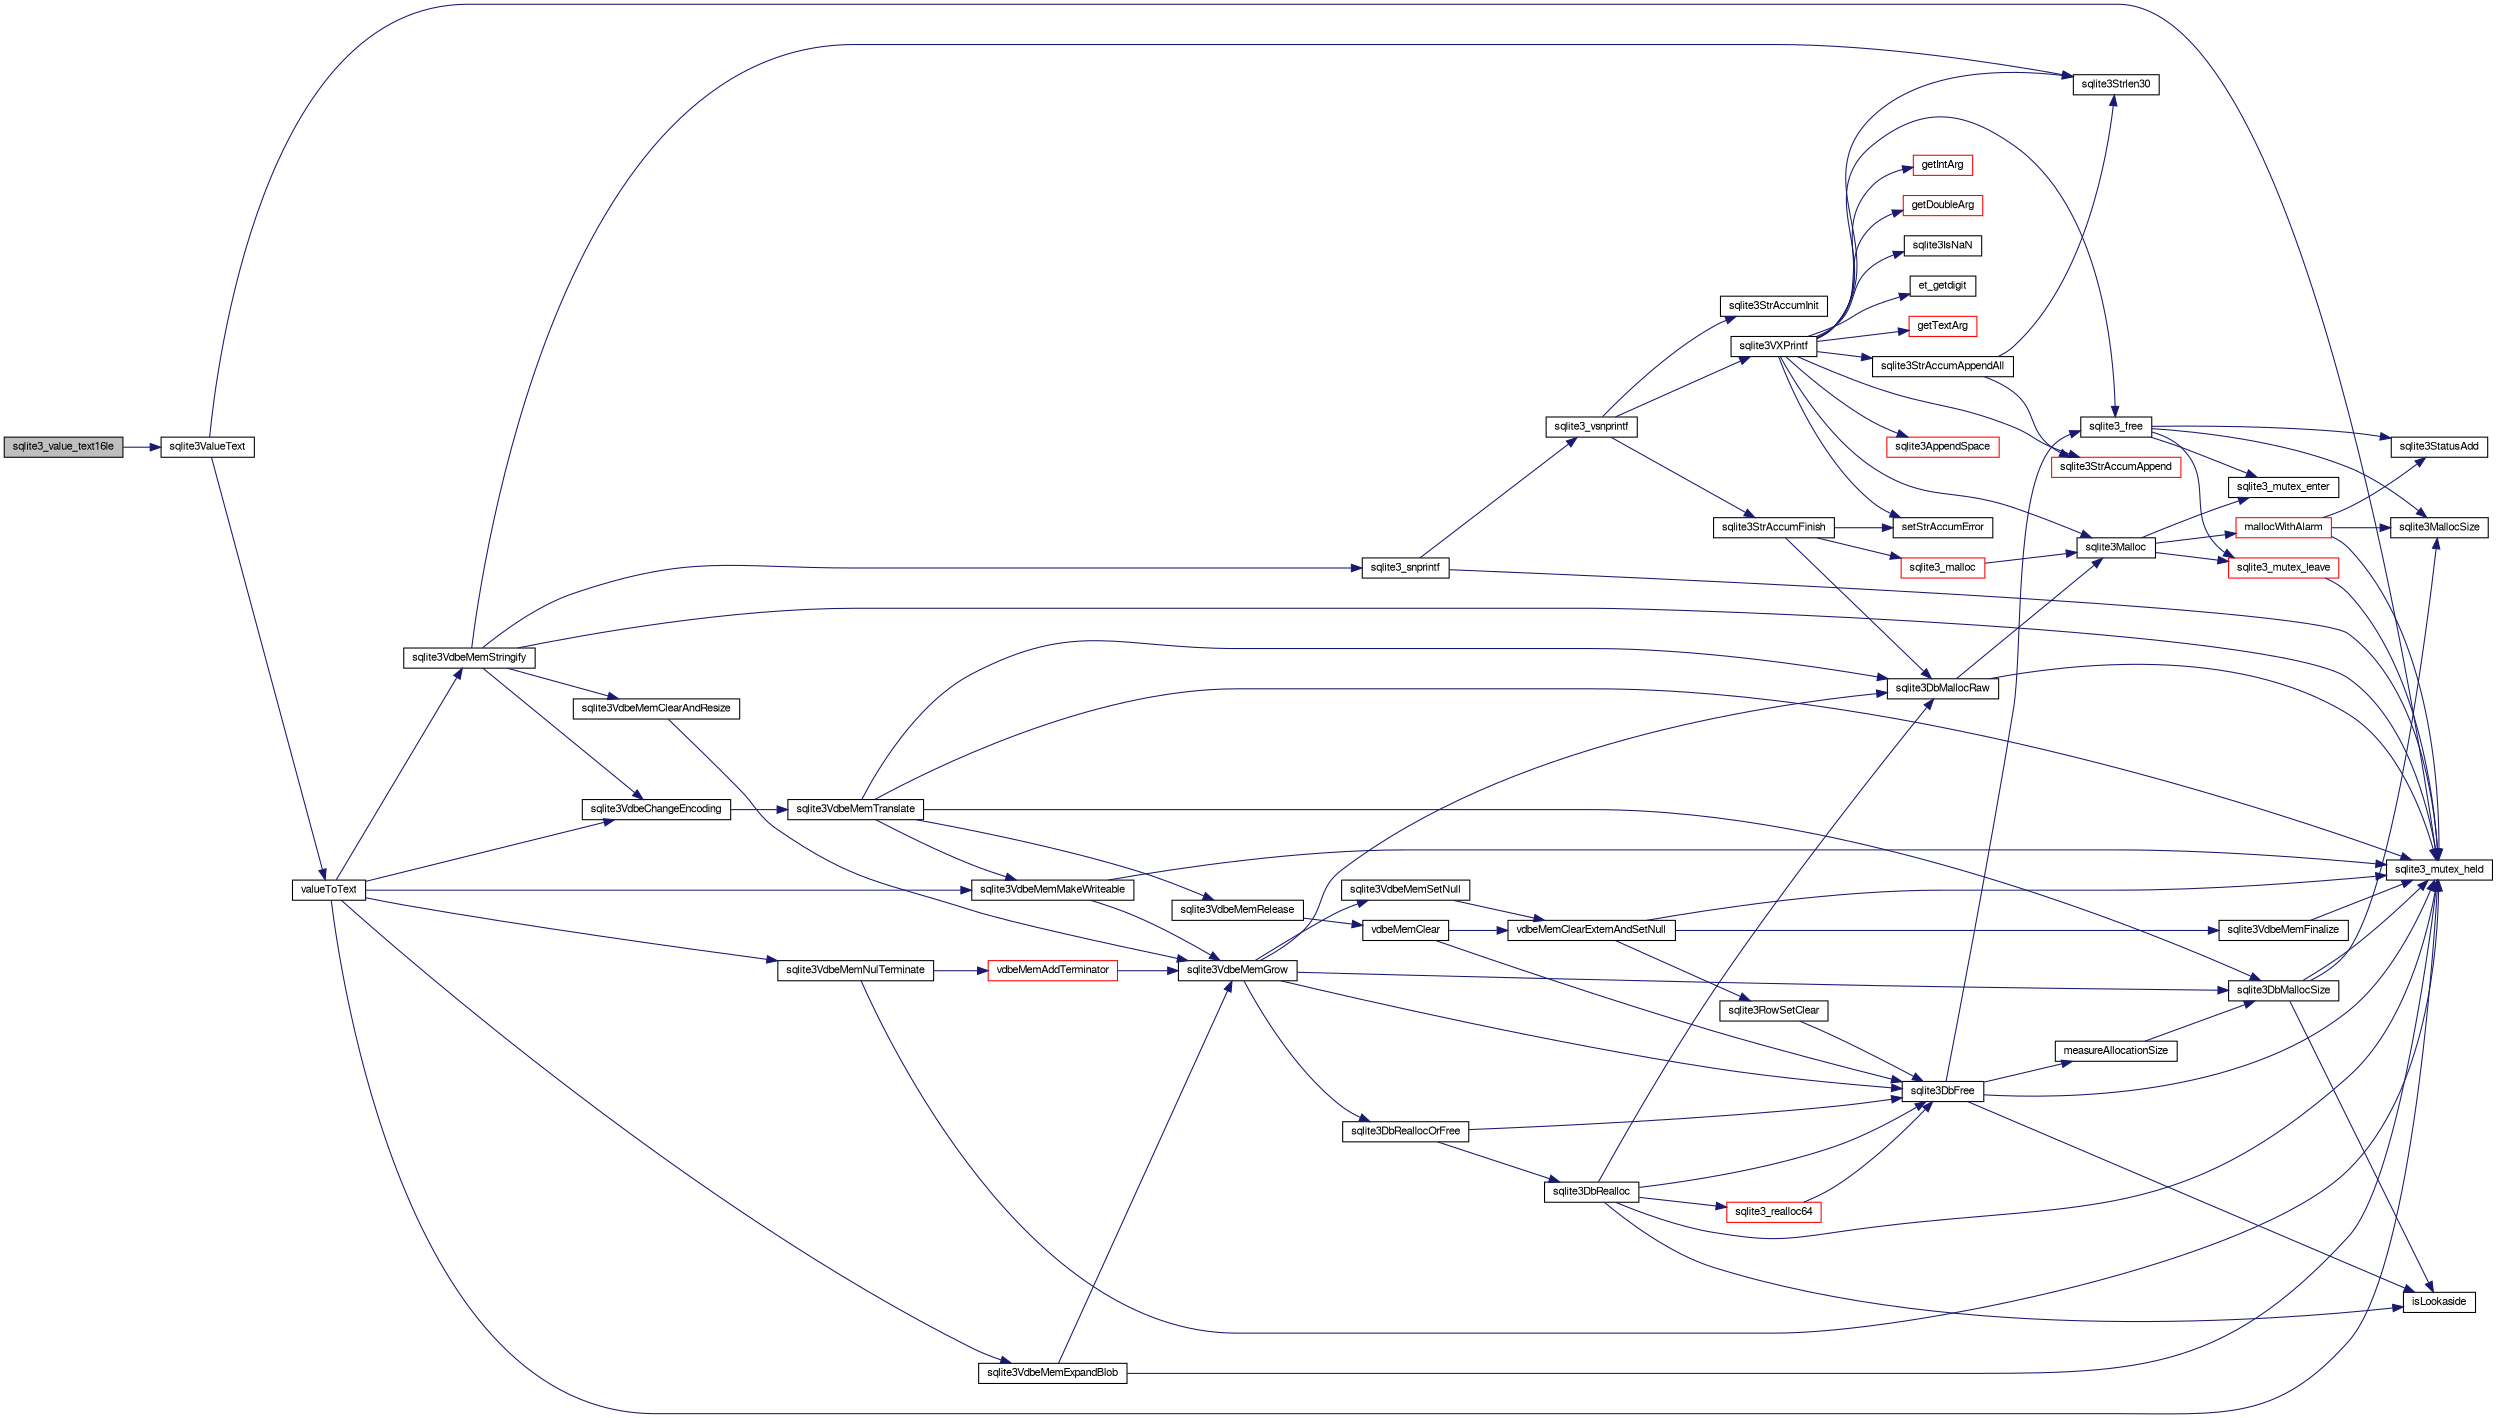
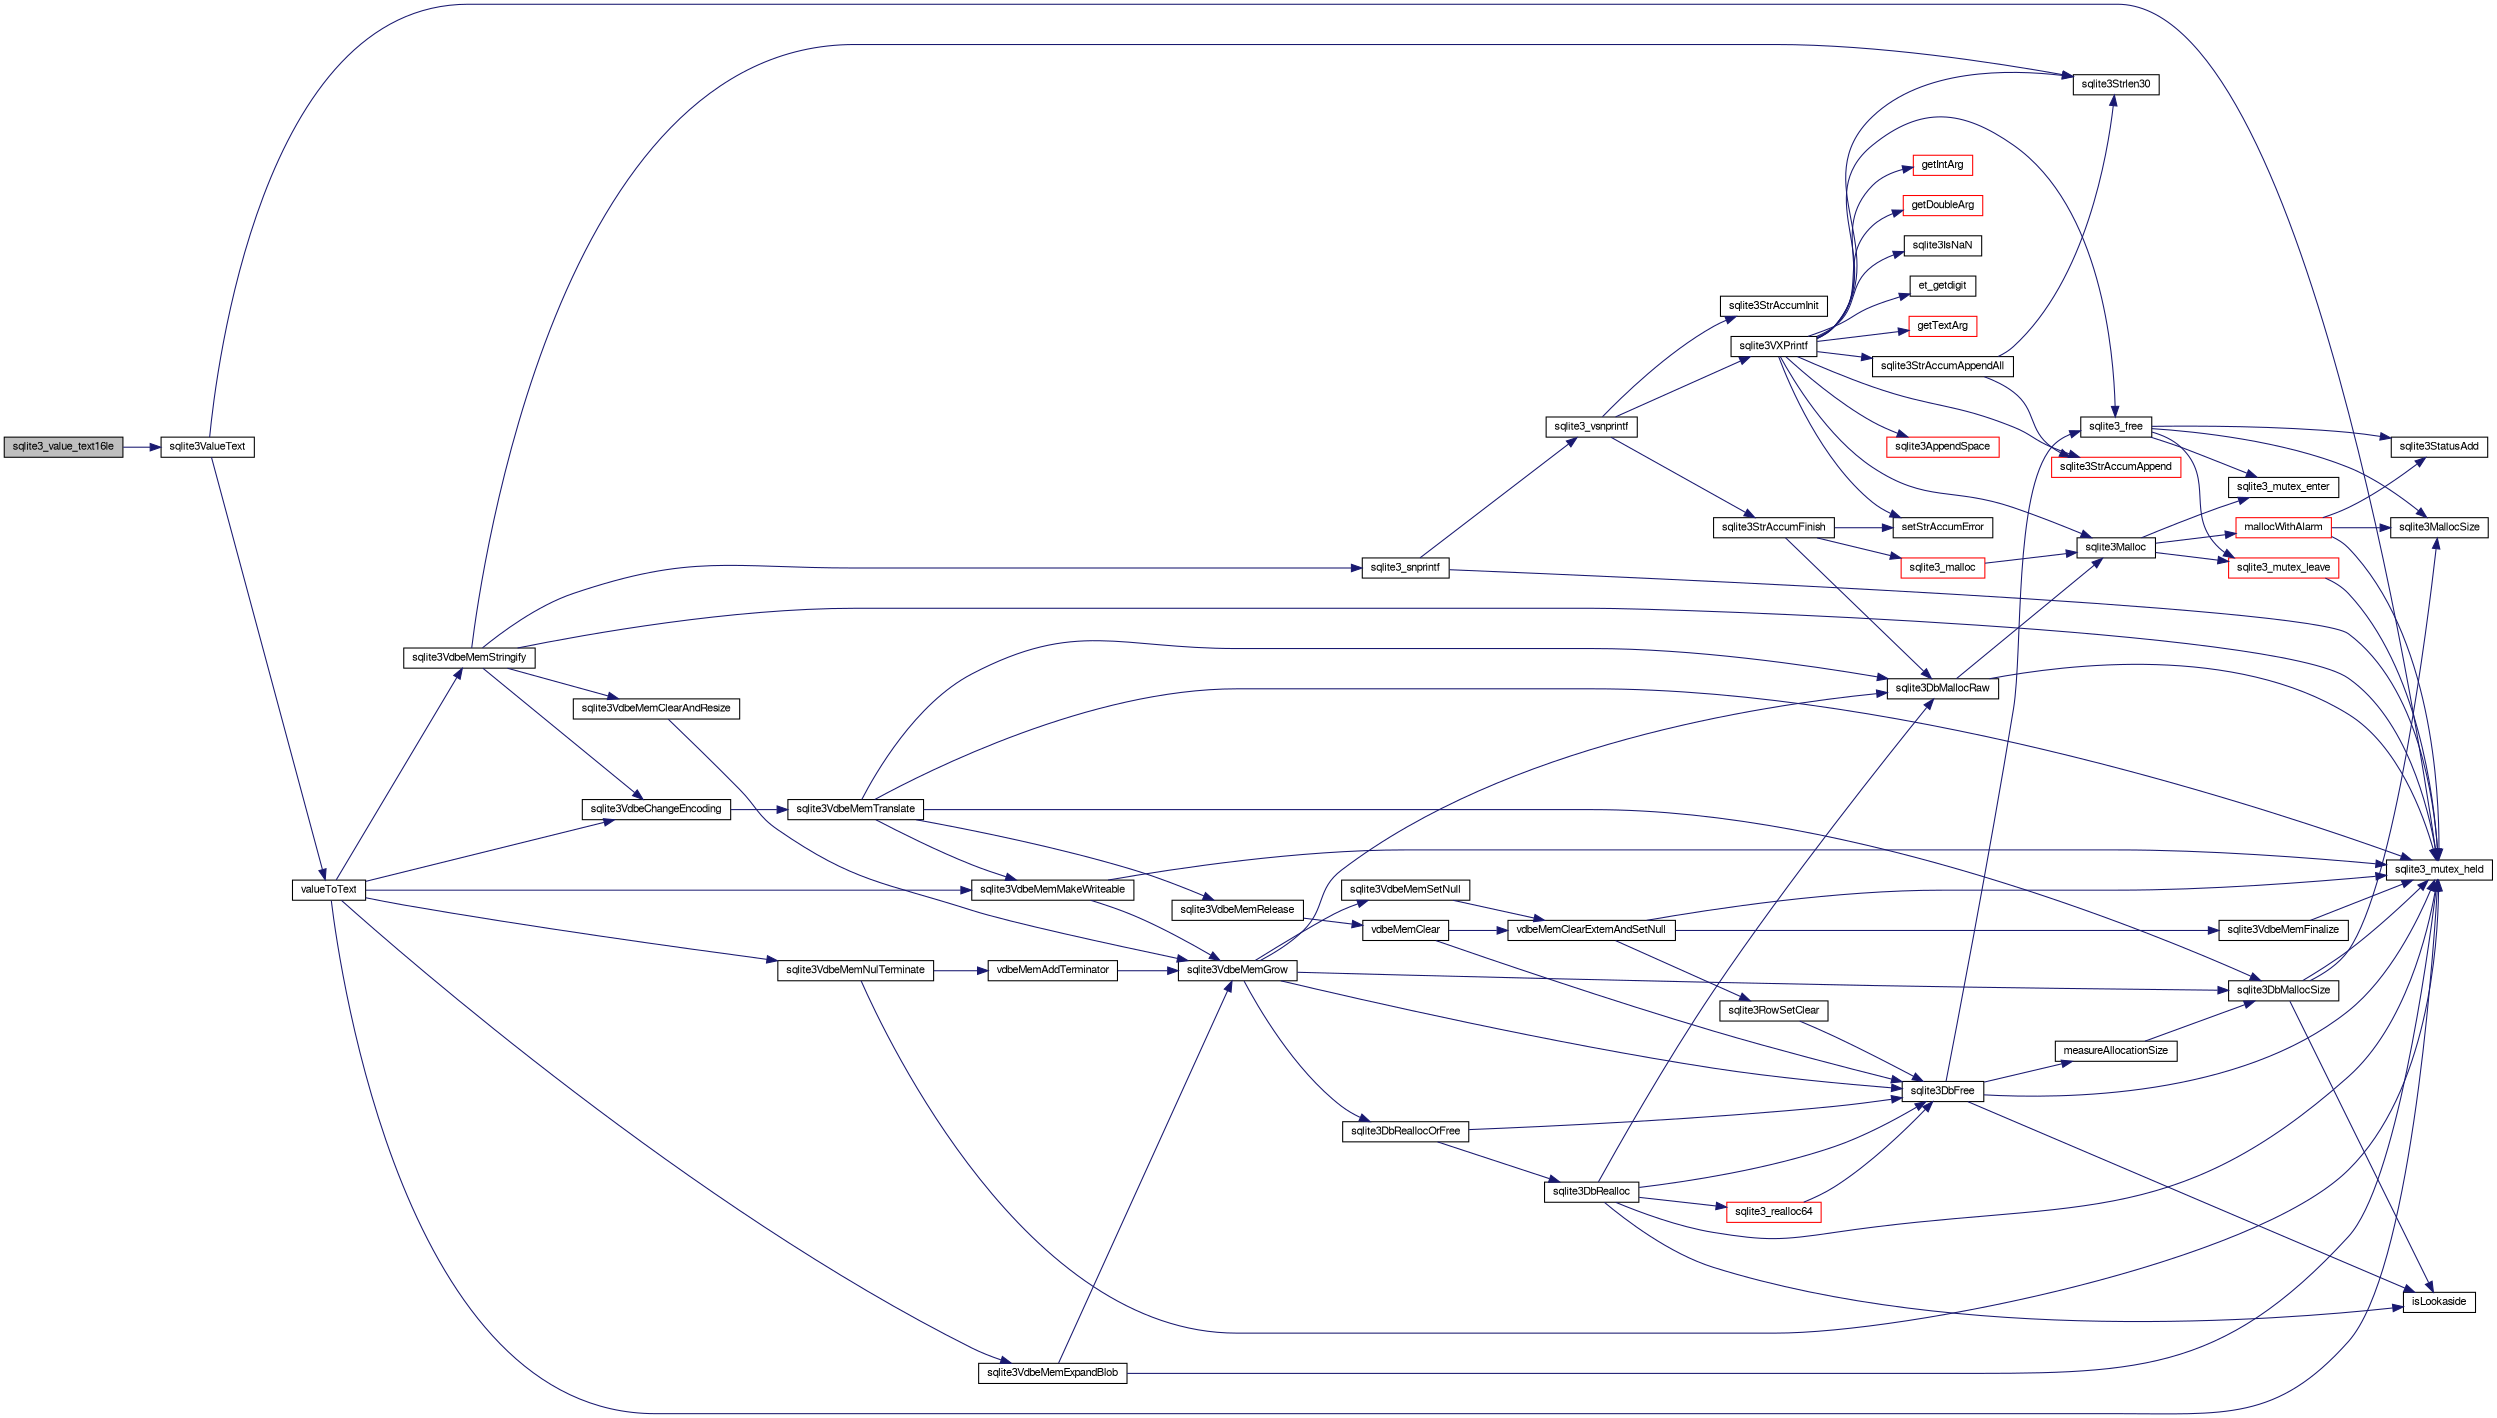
node "vdbeMemAddTerminator": color red -> black
